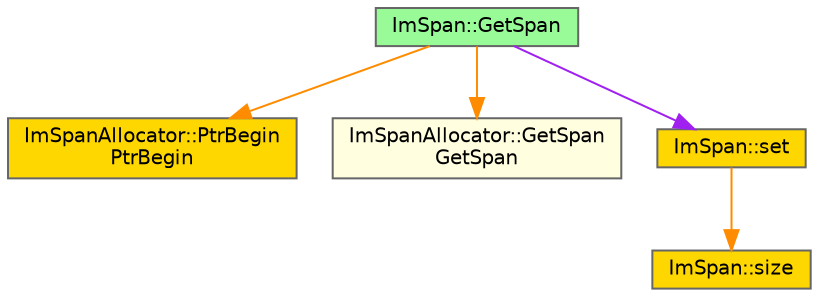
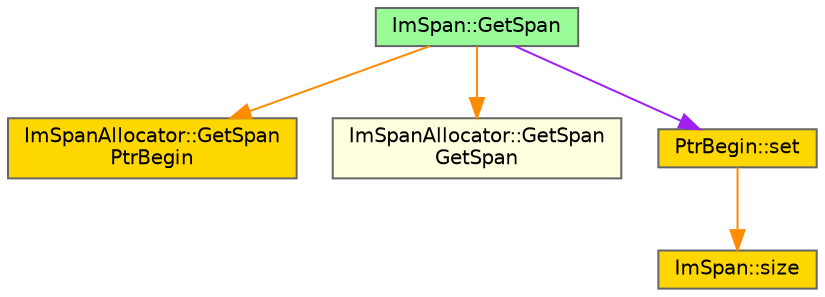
node "ImSpanAllocator::PtrBegin PtrBegin": label "ImSpanAllocator::PtrBegin PtrBegin" -> "ImSpanAllocator::GetSpan PtrBegin"
node "ImSpan::set": label "ImSpan::set" -> "PtrBegin::set"
